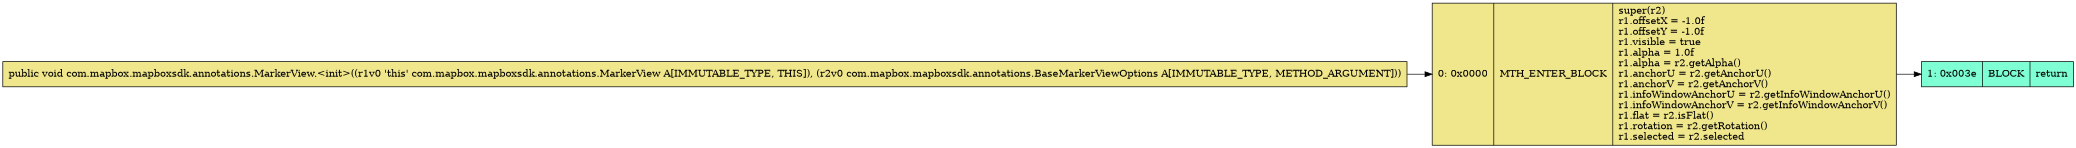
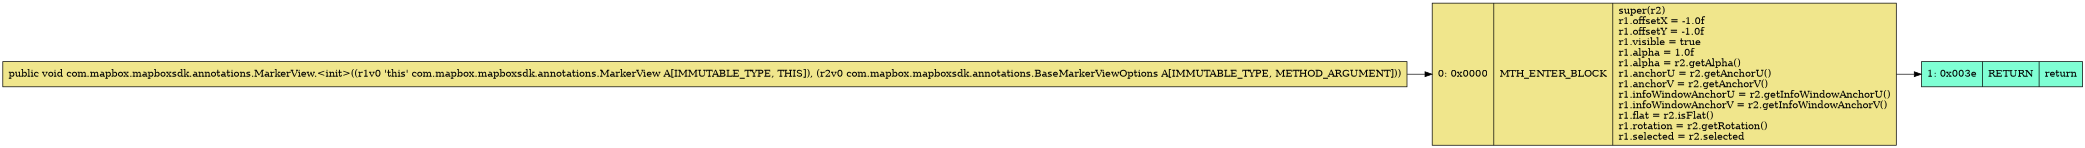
node "1: 0x003e": text "BLOCK" -> "RETURN"
